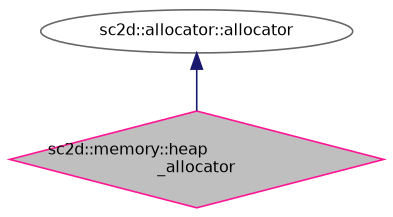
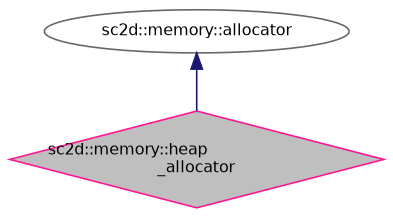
node "sc2d::allocator::allocator": label "sc2d::allocator::allocator" -> "sc2d::memory::allocator"
